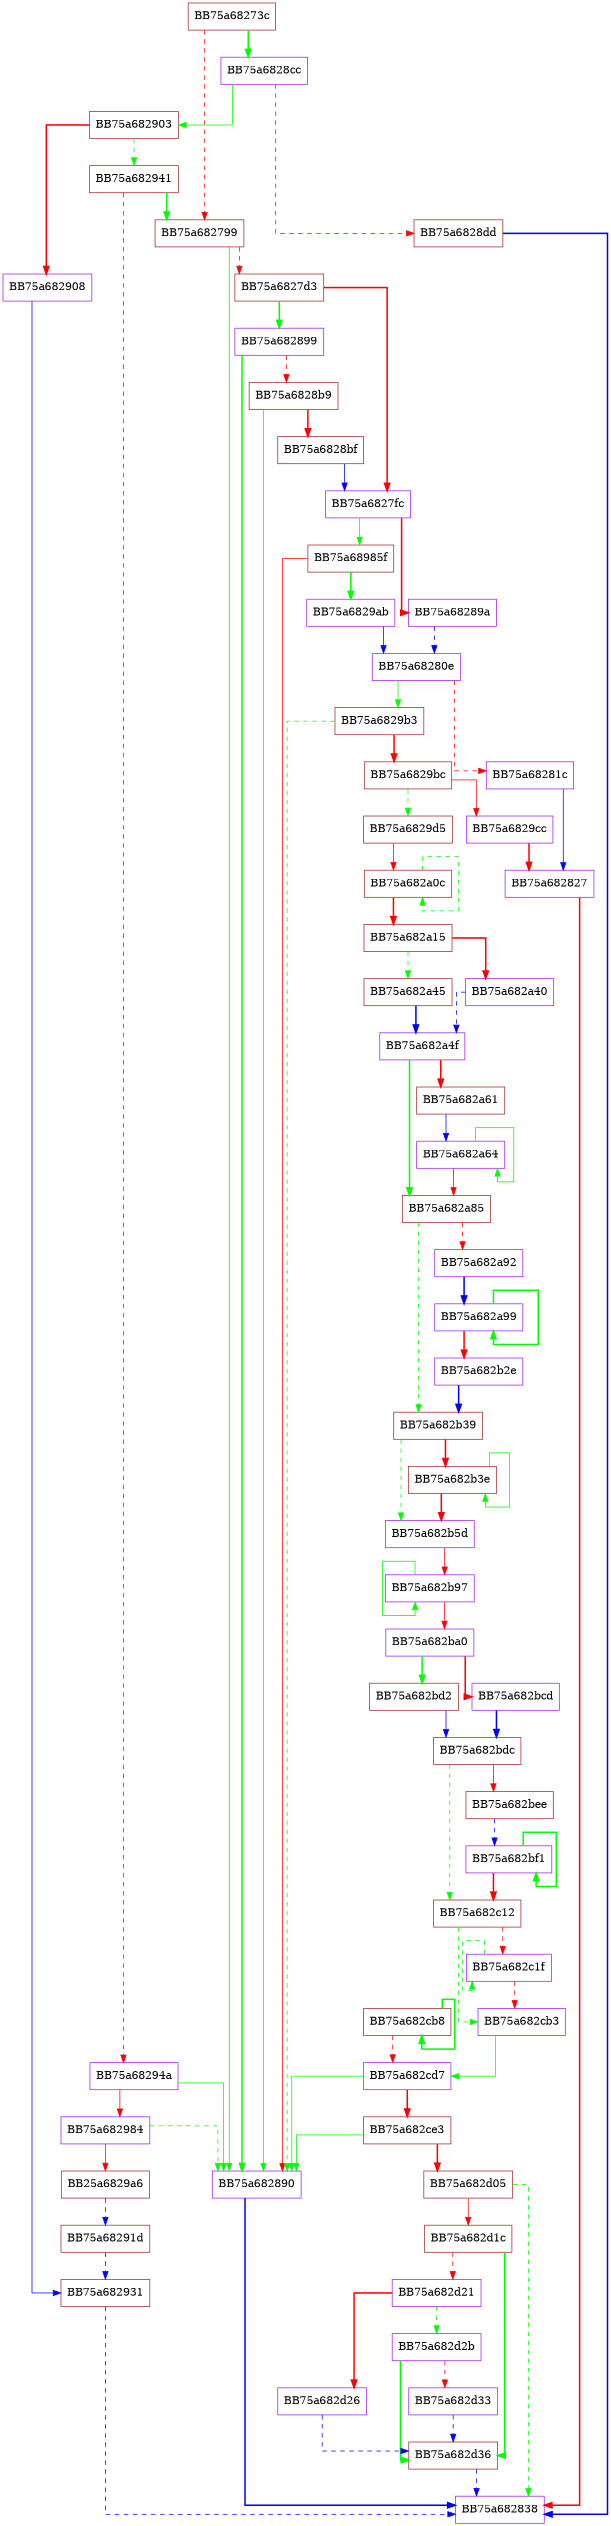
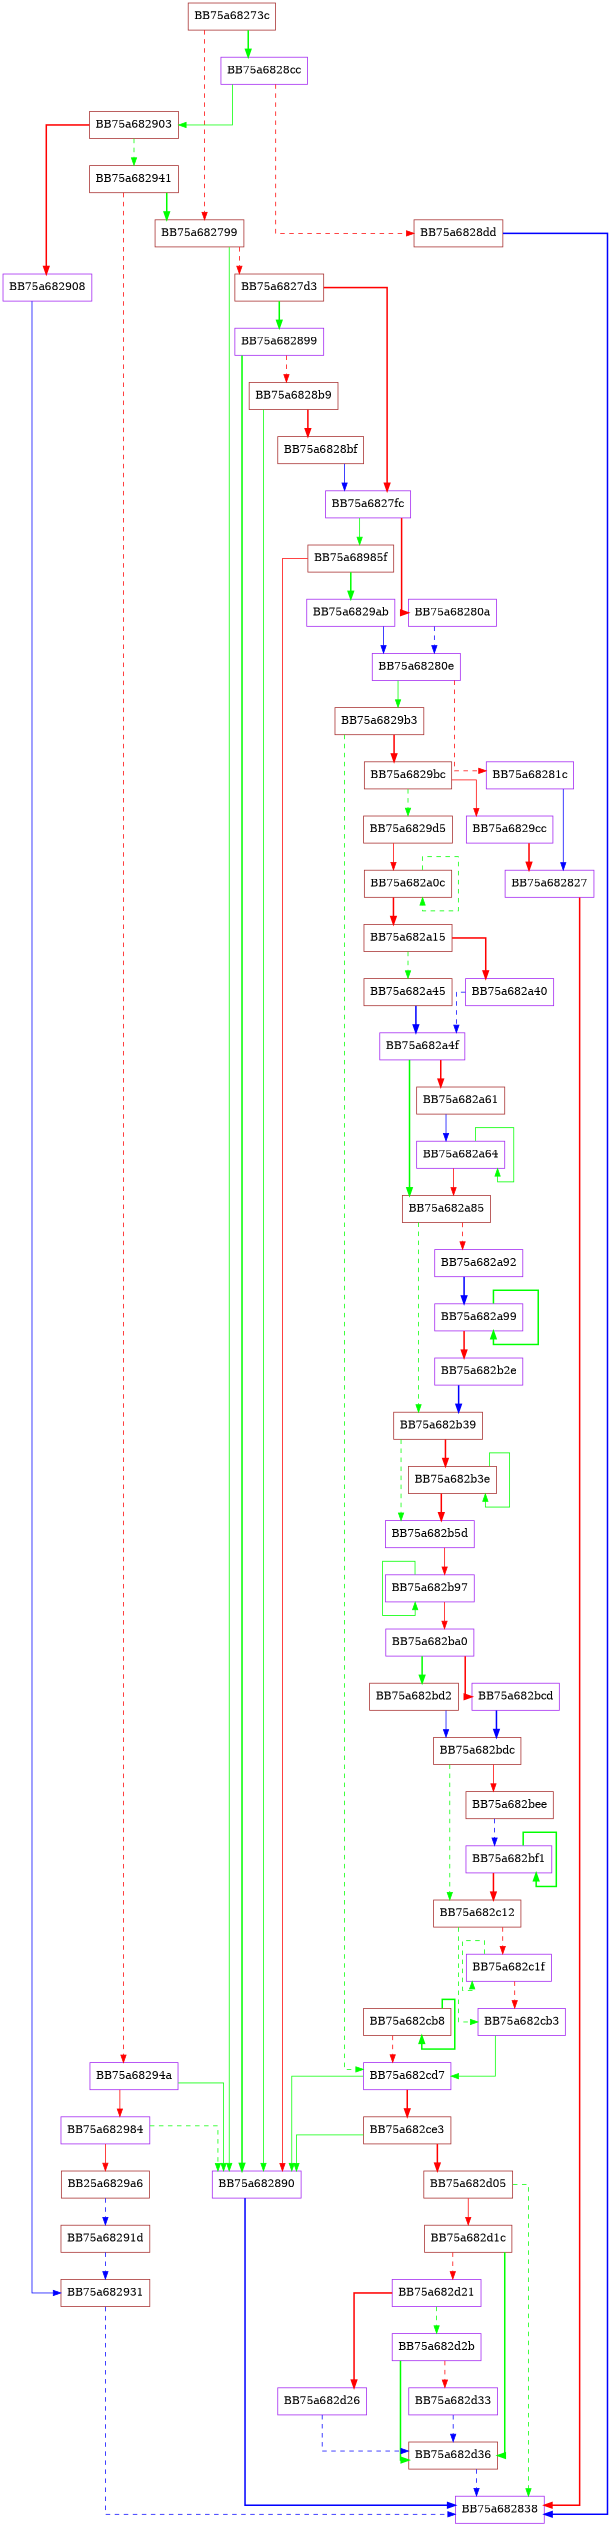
node "BB75a68289a": label "BB75a68289a" -> "BB75a68280a"
edge "BB75a6829b3" -> "BB75a682890": now "BB75a6829b3" -> "BB75a682cd7"
